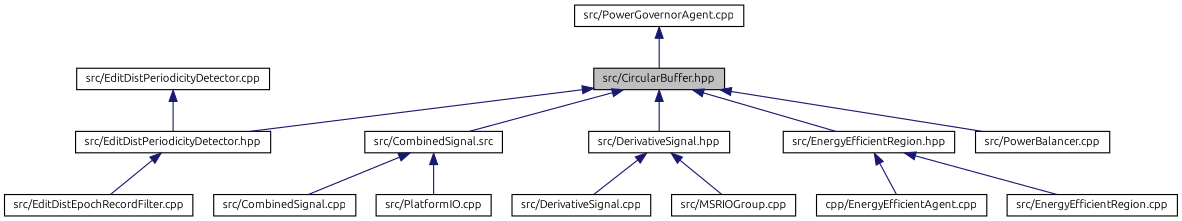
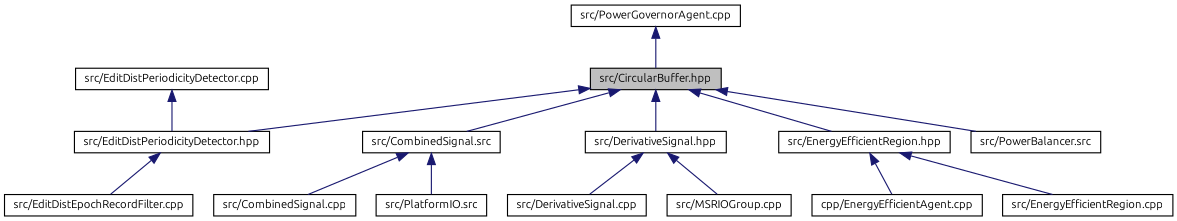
node "src/PowerBalancer.cpp": label "src/PowerBalancer.cpp" -> "src/PowerBalancer.src"
node "src/PlatformIO.cpp": label "src/PlatformIO.cpp" -> "src/PlatformIO.src"
